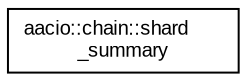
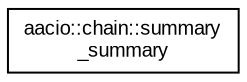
node "aacio::chain::shard _summary": label "aacio::chain::shard _summary" -> "aacio::chain::summary _summary"
